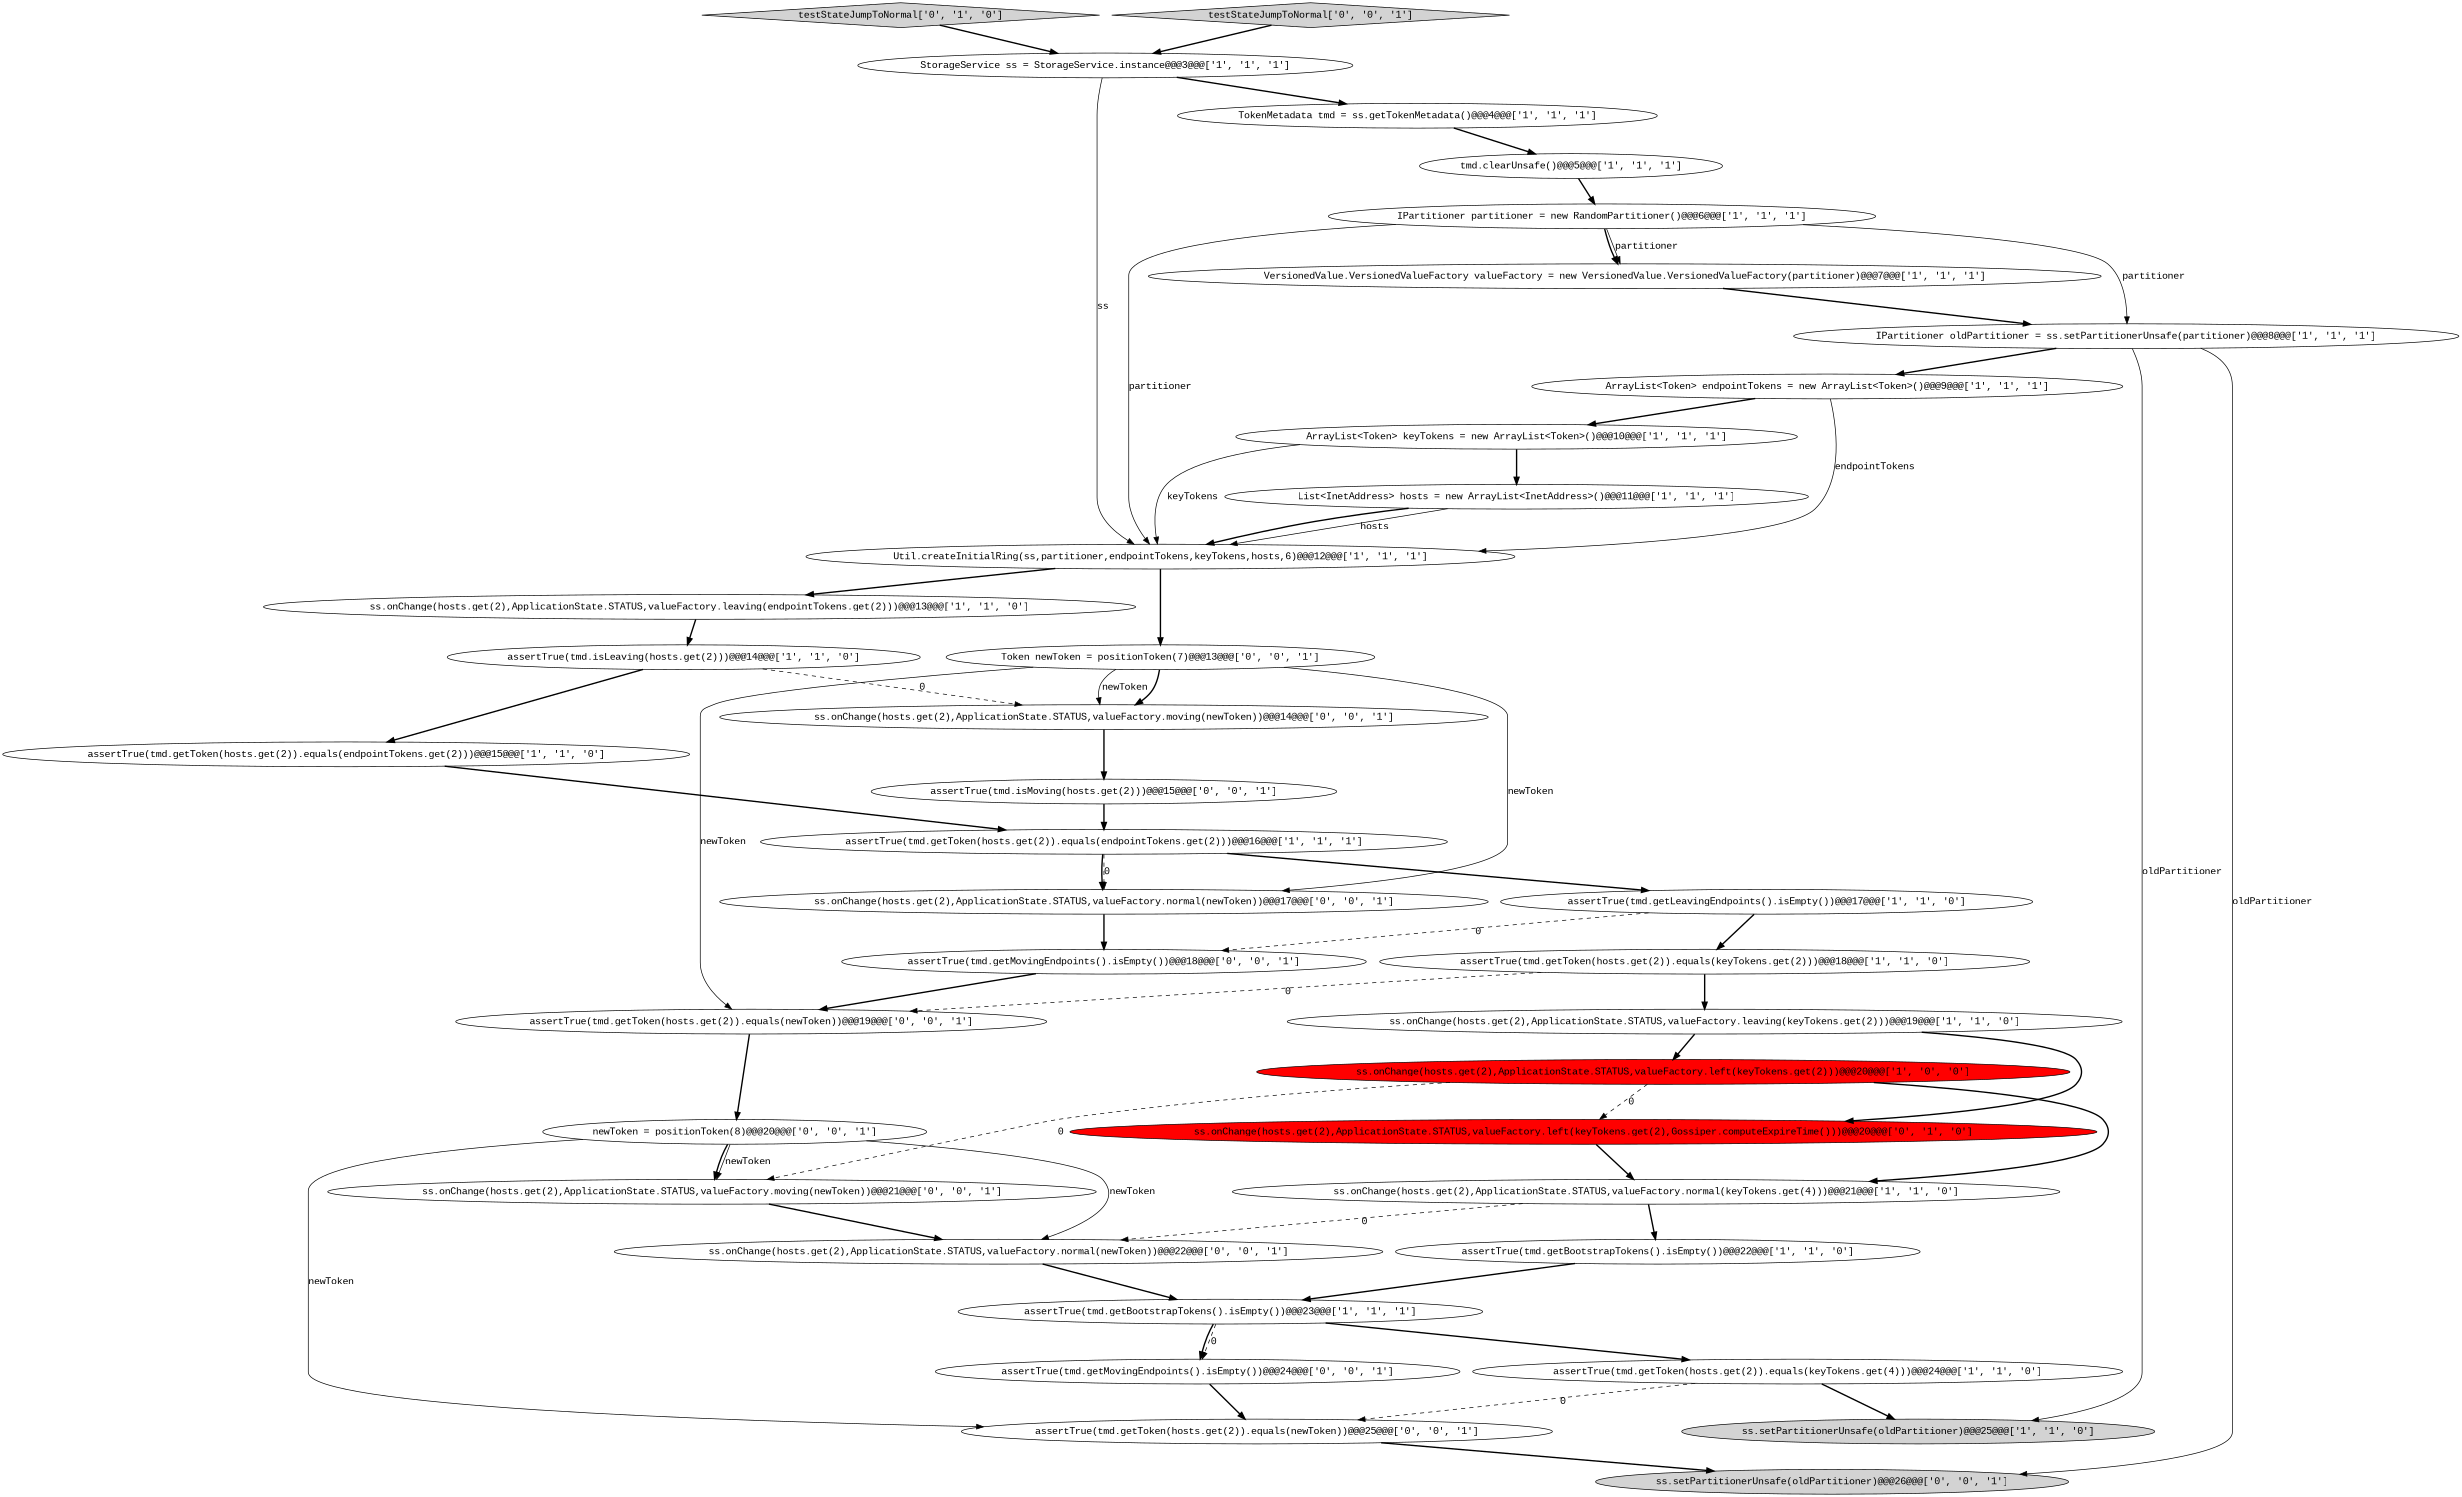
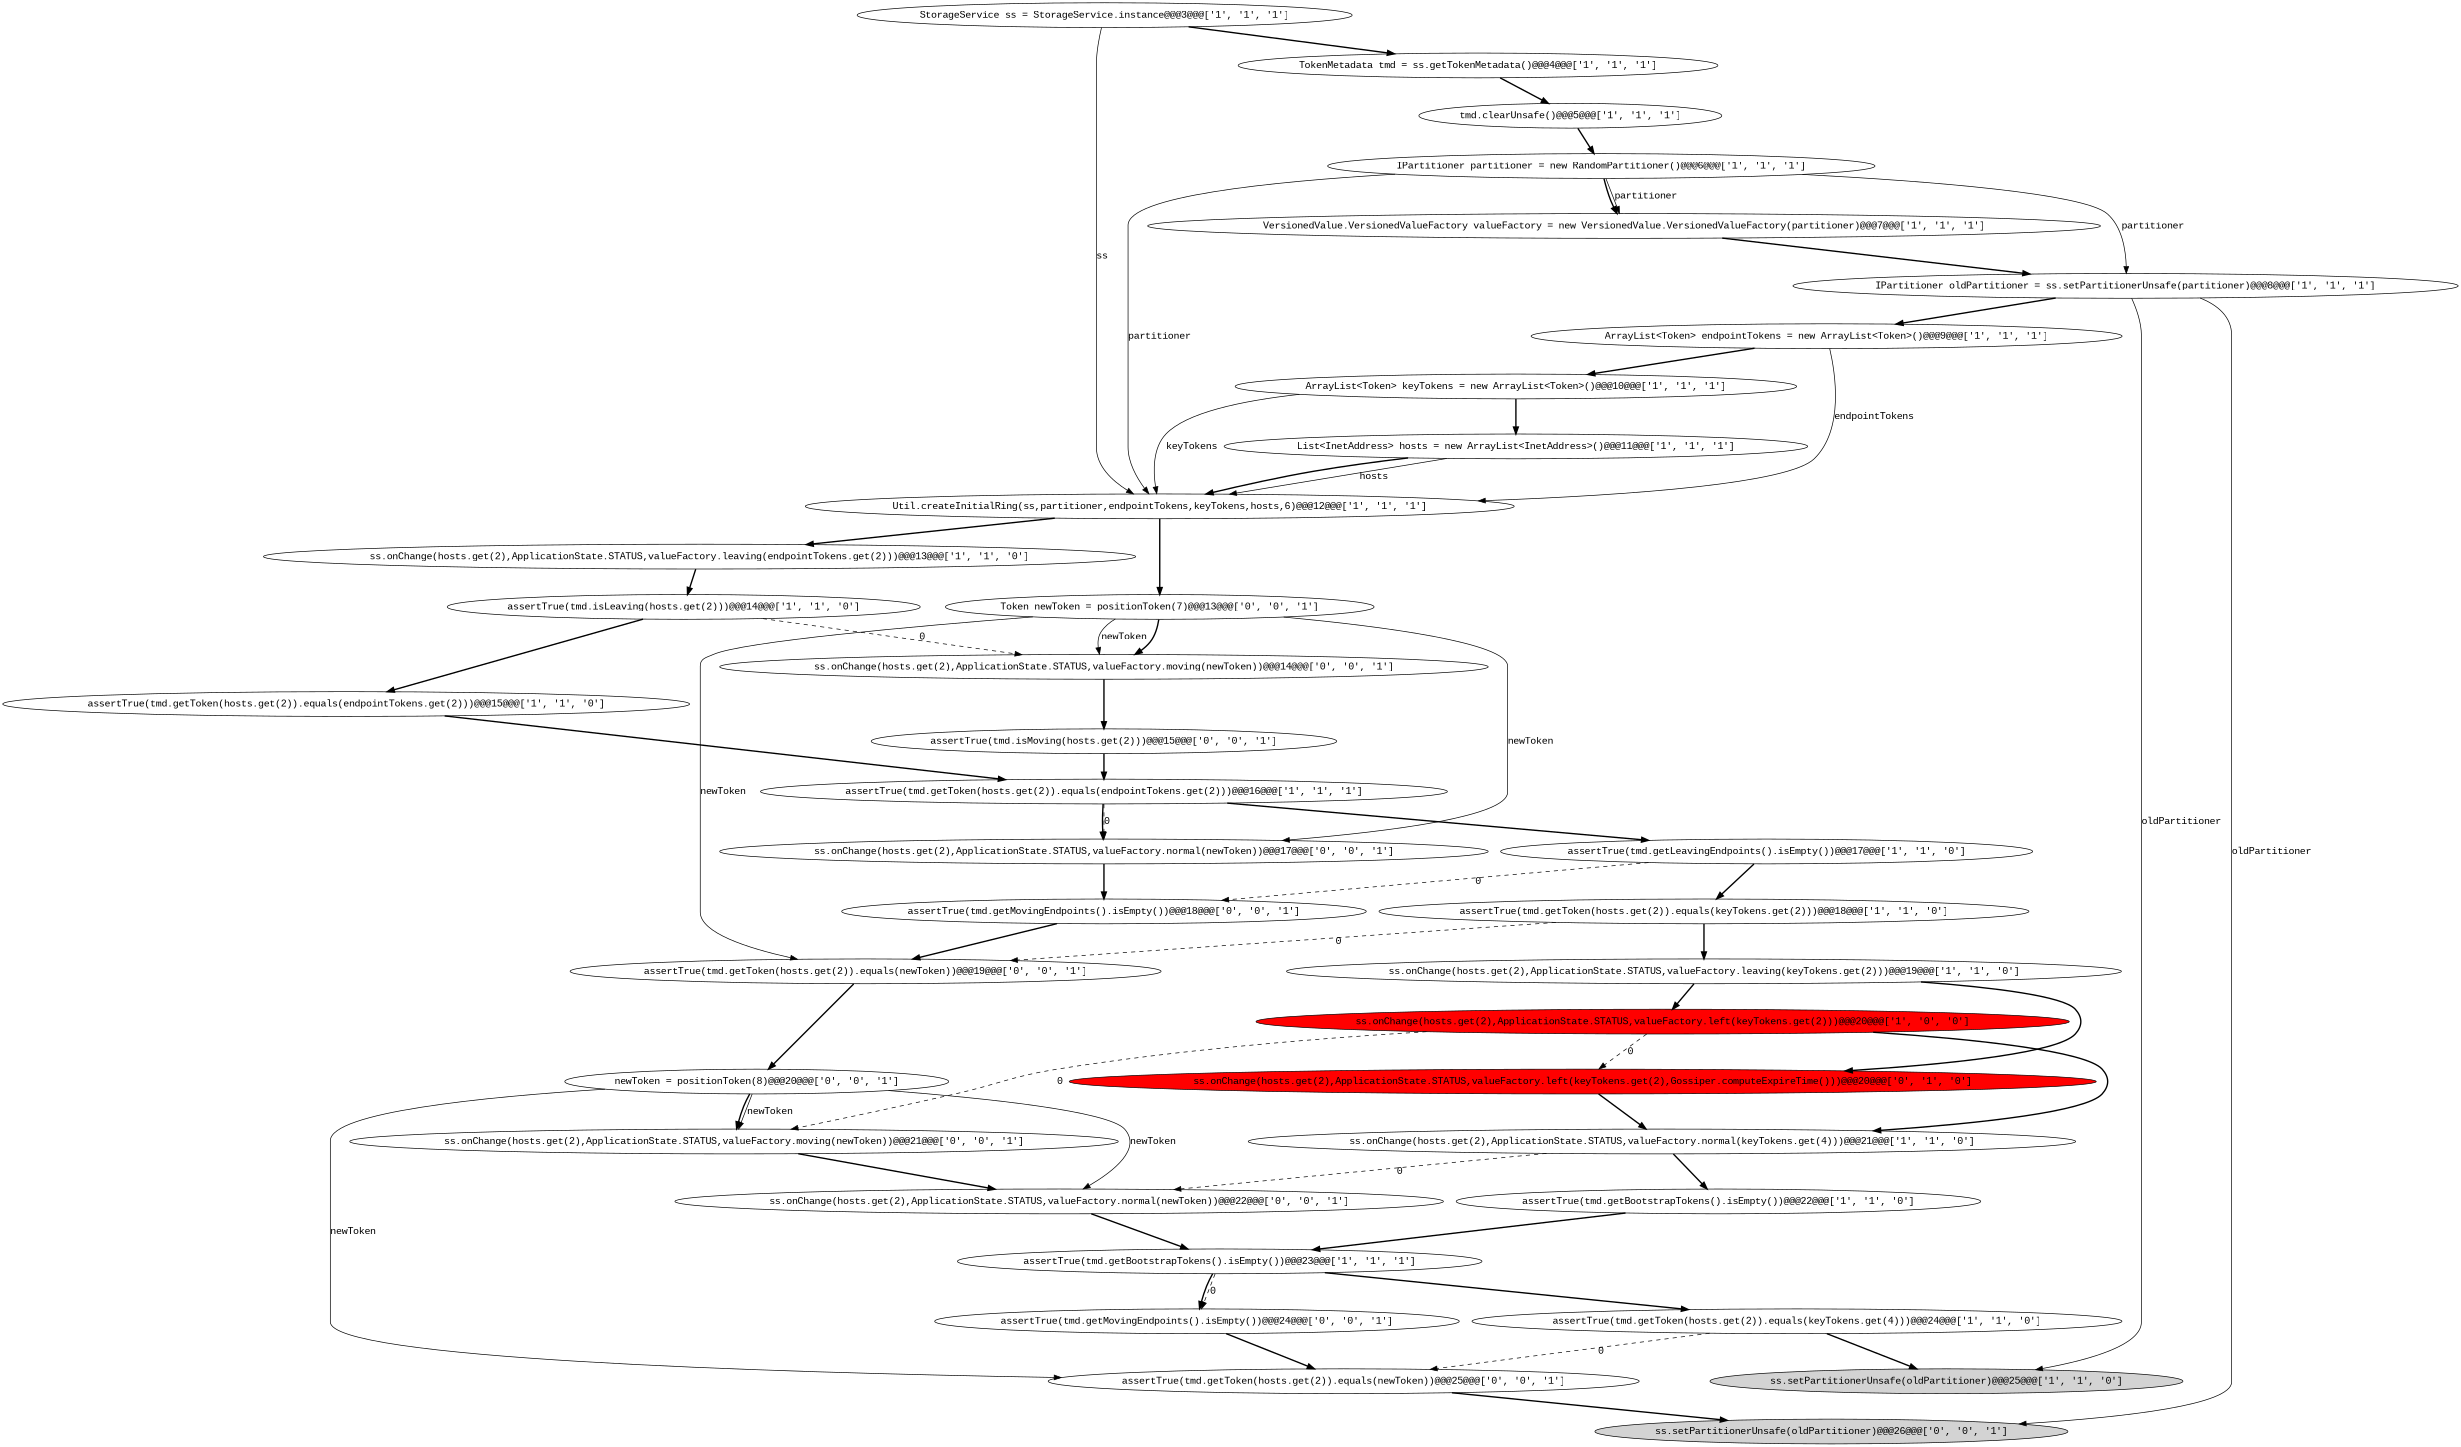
node "testStateJumpToNormal['0', '1', '0']": removed
node "testStateJumpToNormal['0', '0', '1']": removed
